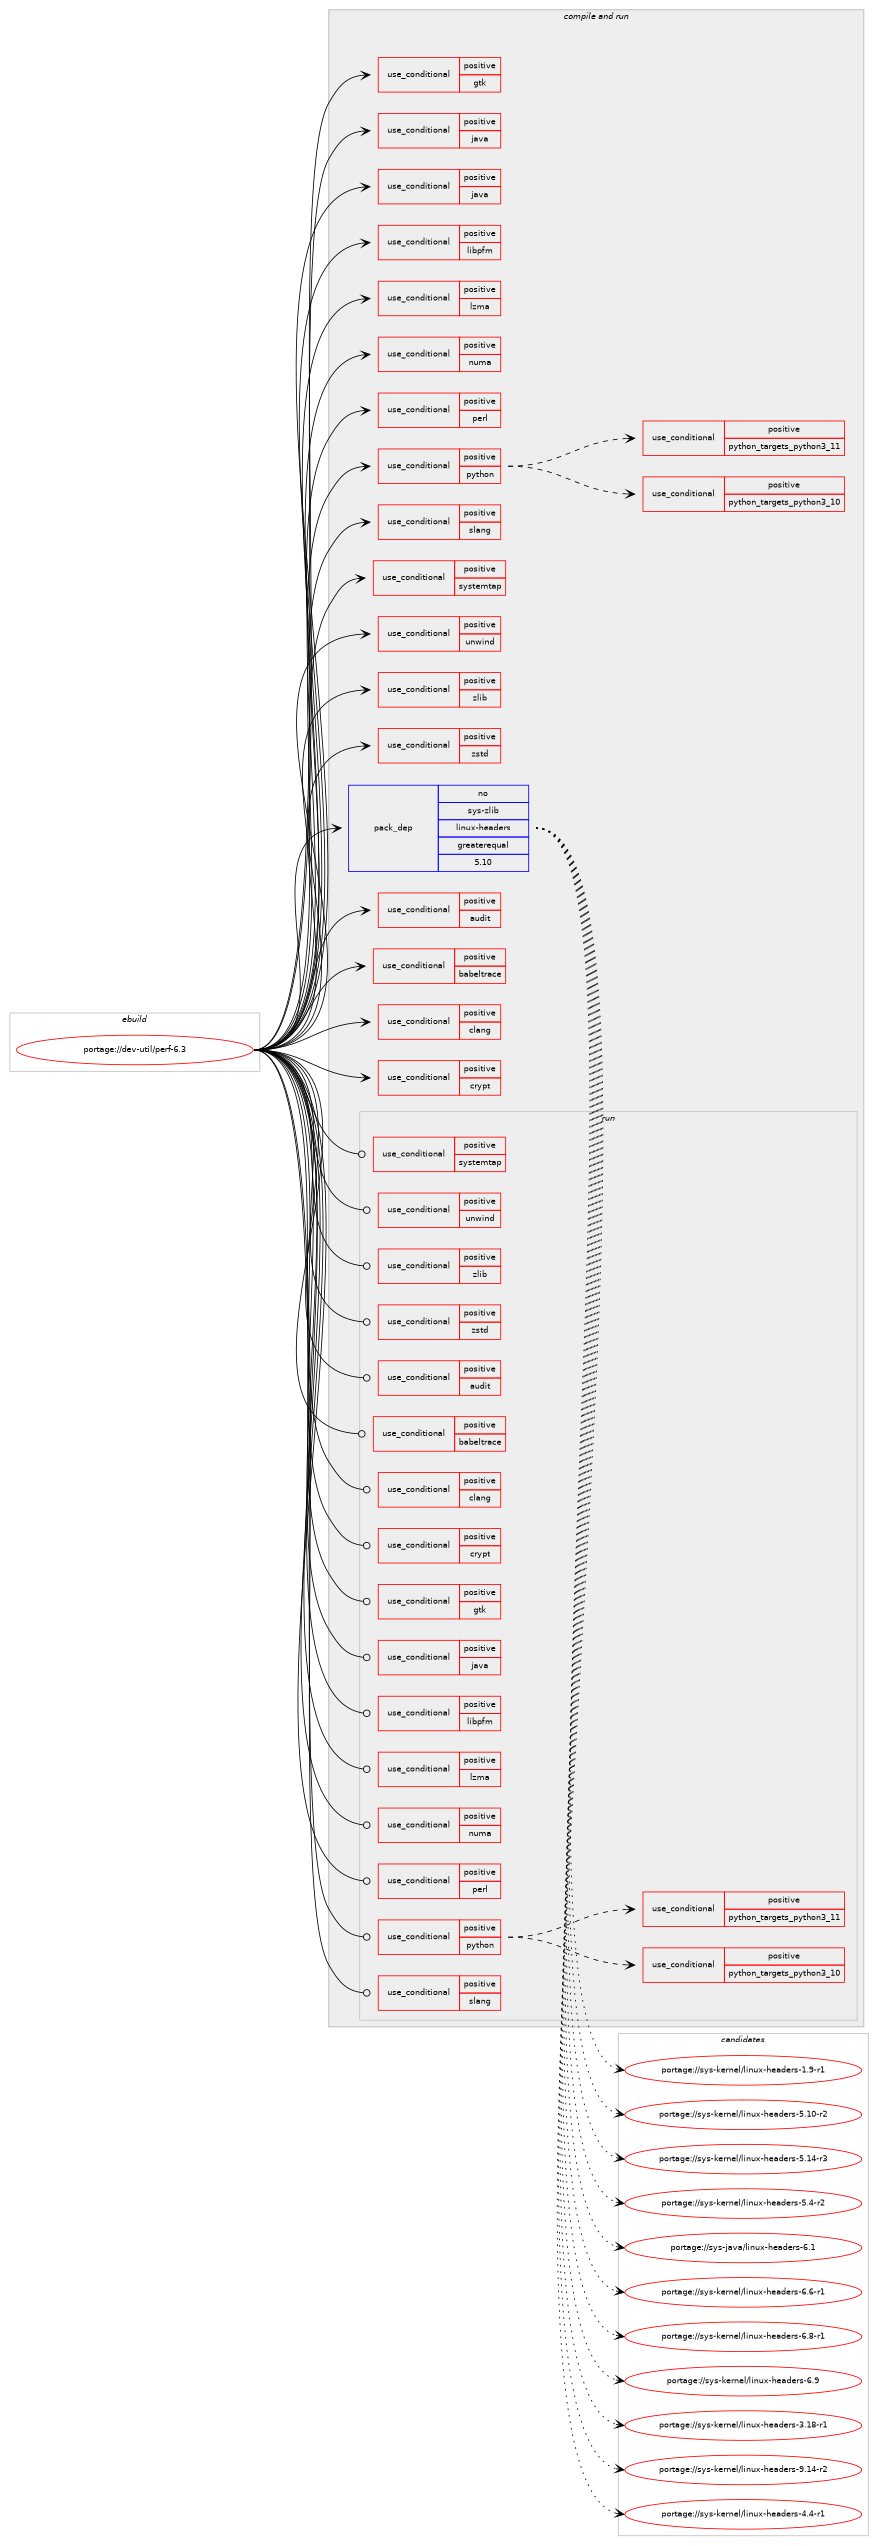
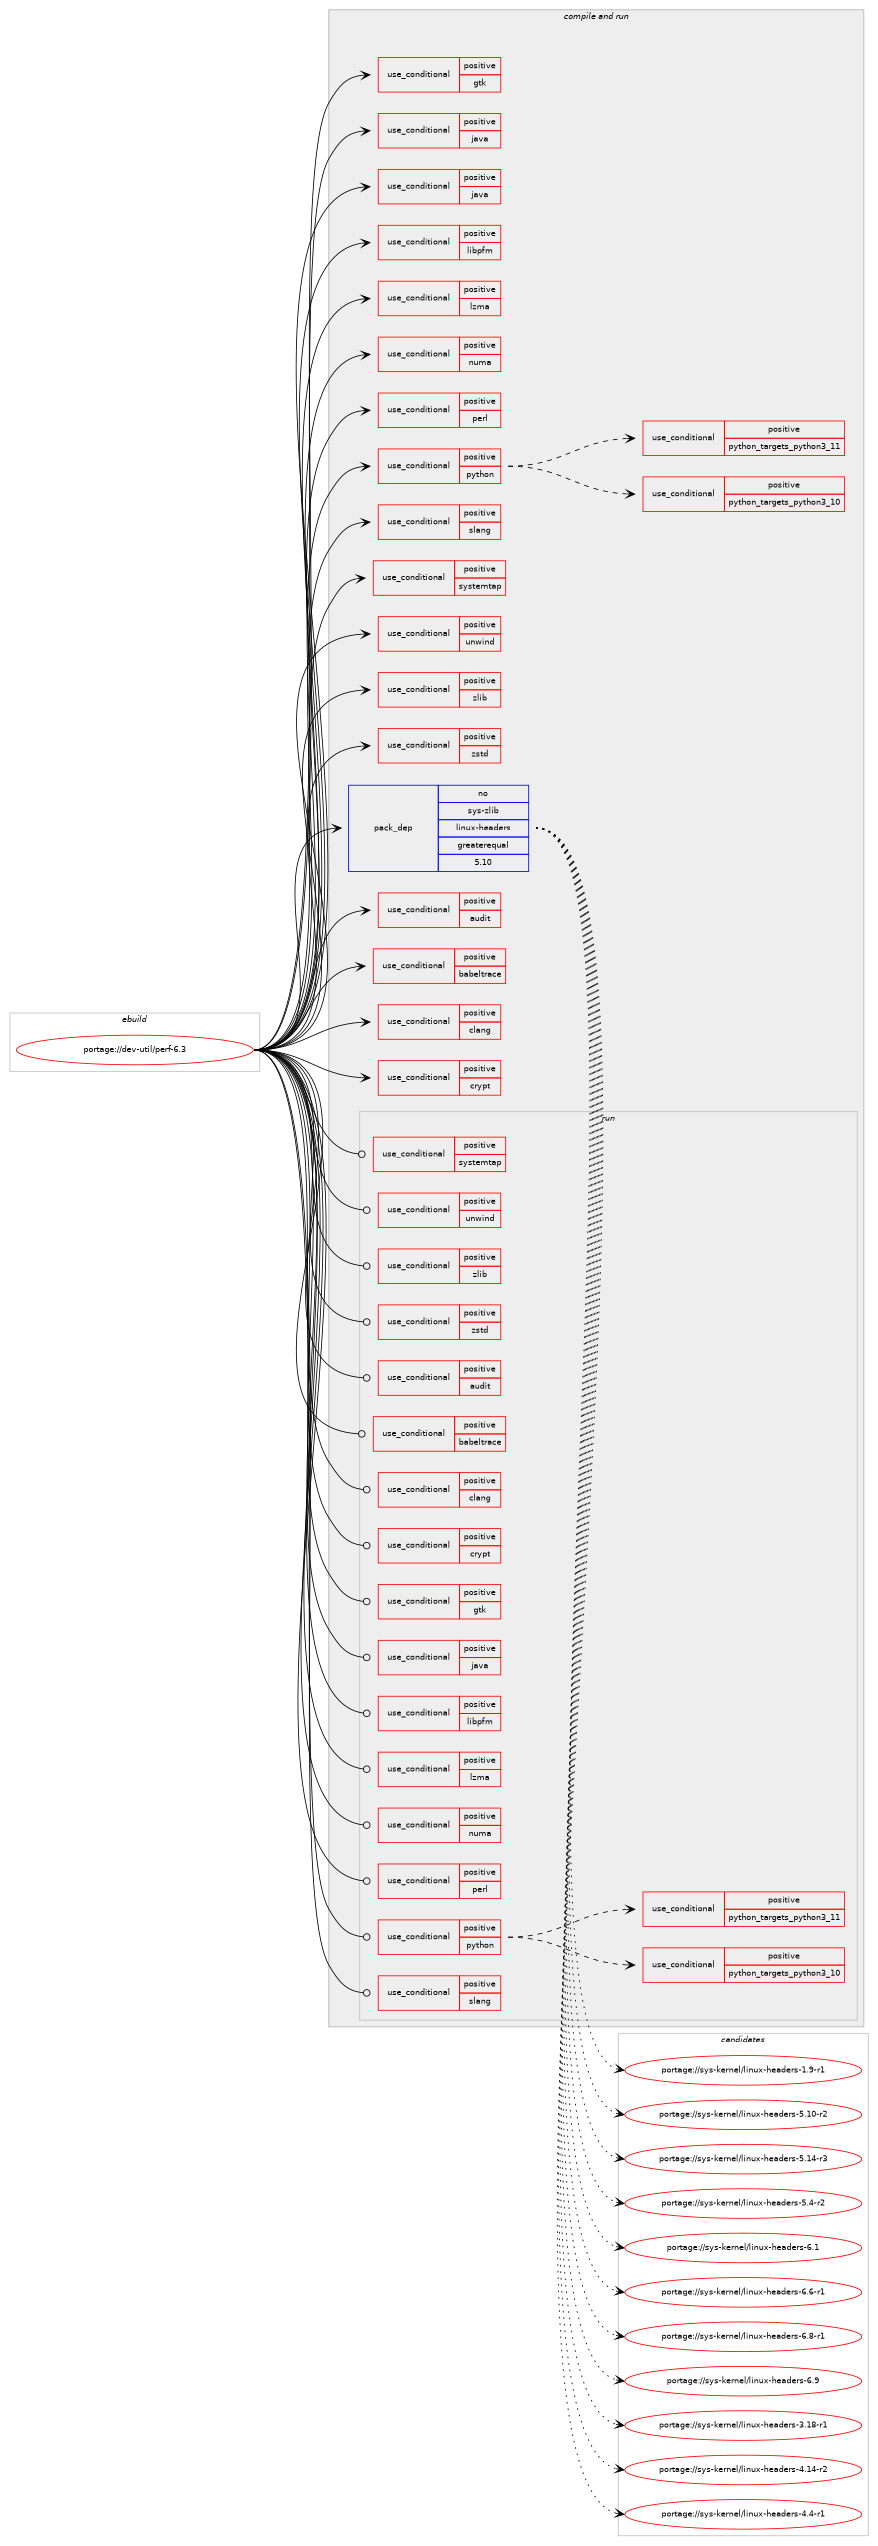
node "portage://sys-java/linux-headers-6.1": label "portage://sys-java/linux-headers-6.1" -> "portage://sys-kernel/linux-headers-6.1"
node "portage://sys-kernel/linux-headers-9.14-r2": label "portage://sys-kernel/linux-headers-9.14-r2" -> "portage://sys-kernel/linux-headers-4.14-r2"
